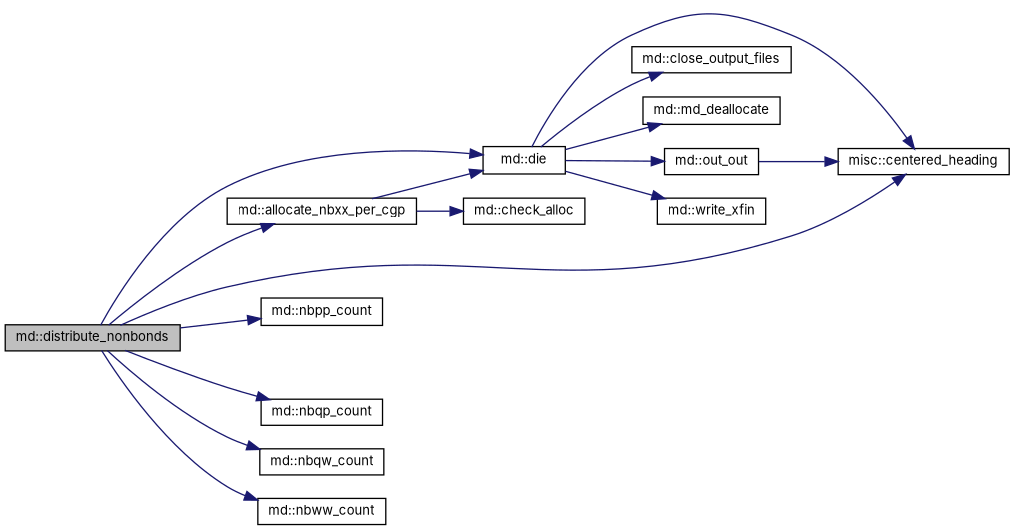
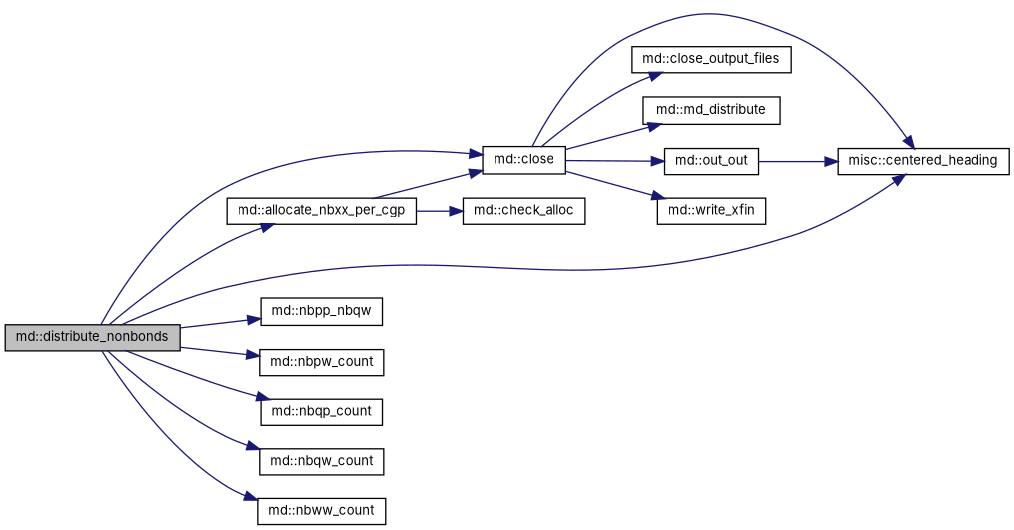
node "md::md_deallocate": label "md::md_deallocate" -> "md::md_distribute"
node "md::die": label "md::die" -> "md::close"
node "md::nbpp_count": label "md::nbpp_count" -> "md::nbpp_nbqw"
node "md::nbpw_count": added
